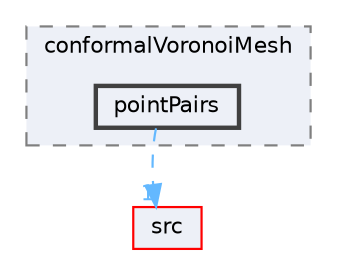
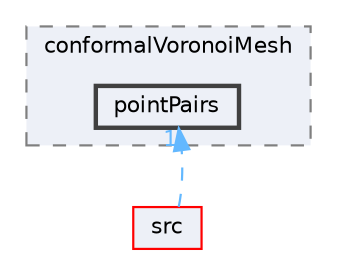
edge "pointPairs" -> "src": reversed
